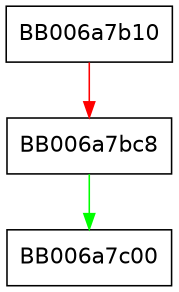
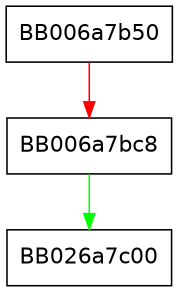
node "BB006a7b10": label "BB006a7b10" -> "BB006a7b50"
node "BB006a7c00": label "BB006a7c00" -> "BB026a7c00"
